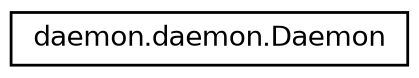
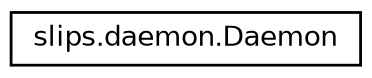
node "daemon.daemon.Daemon": label "daemon.daemon.Daemon" -> "slips.daemon.Daemon"
